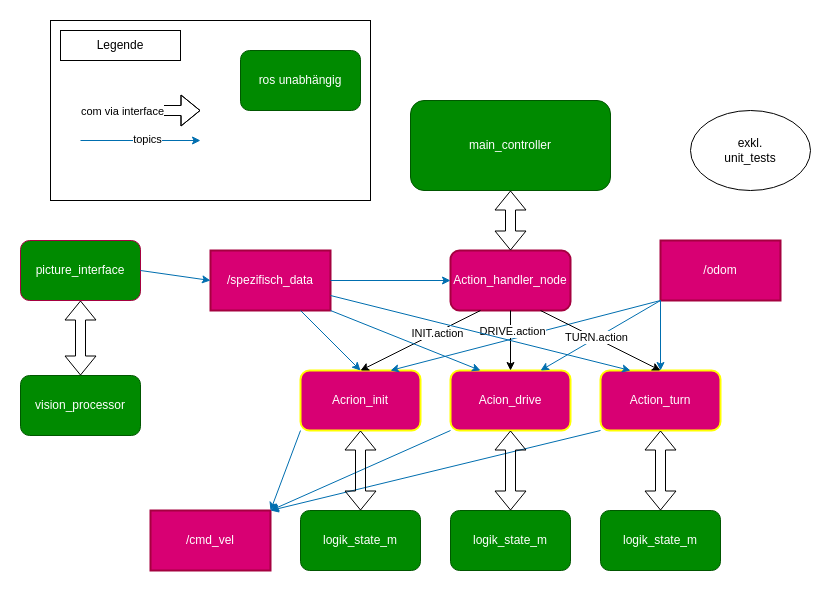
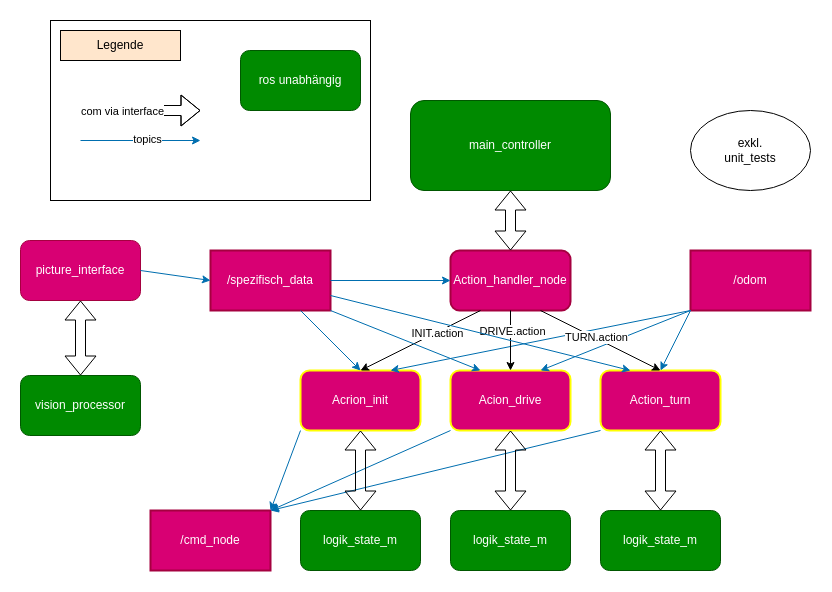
node "Legende": fillcolor #ffffff -> #ffe6cc
node "picture_interface": fillcolor #008a00 -> #d80073
node "/odom": moved (721, 271) -> (751, 281)
node "/cmd_vel": label "/cmd_vel" -> "/cmd_node"
